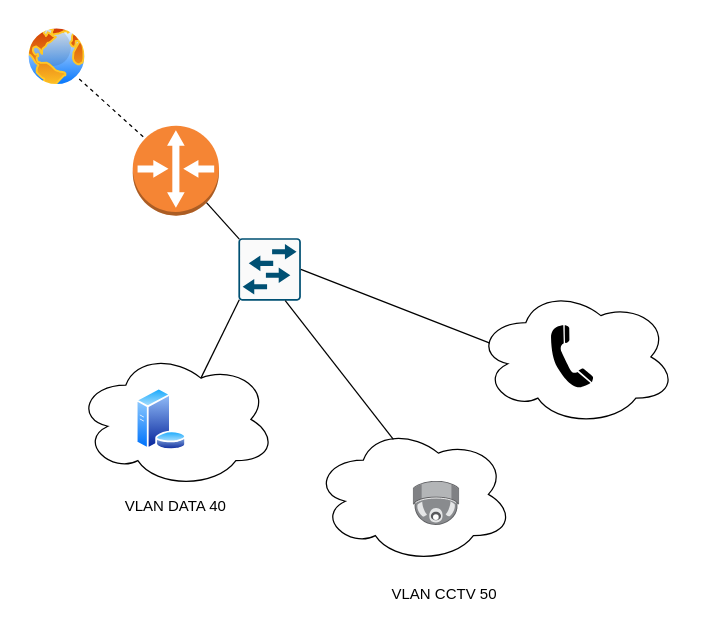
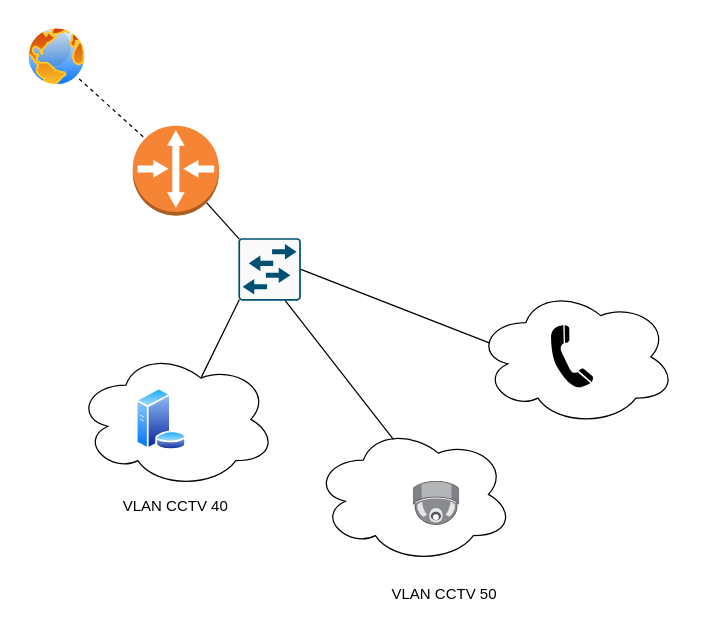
node "VLAN DATA 40": label "VLAN DATA 40" -> "VLAN CCTV 40"
